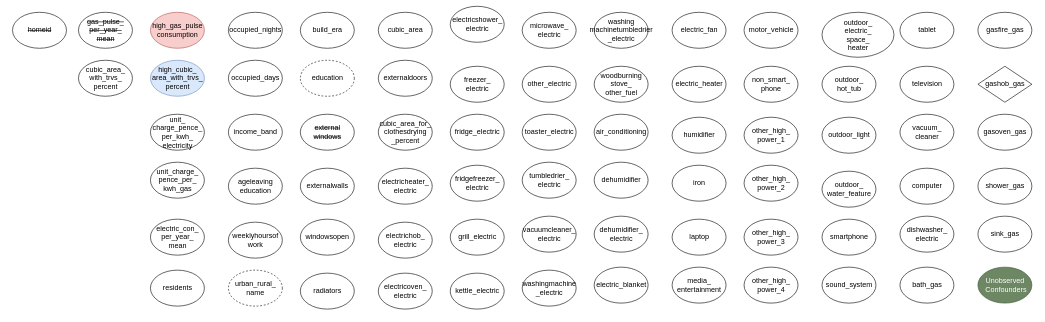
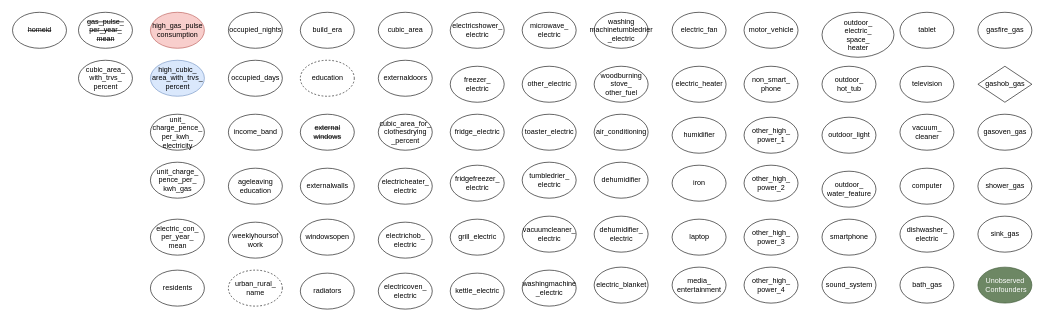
node "electricshower_ electric": moved (477, 24) -> (477, 30)
